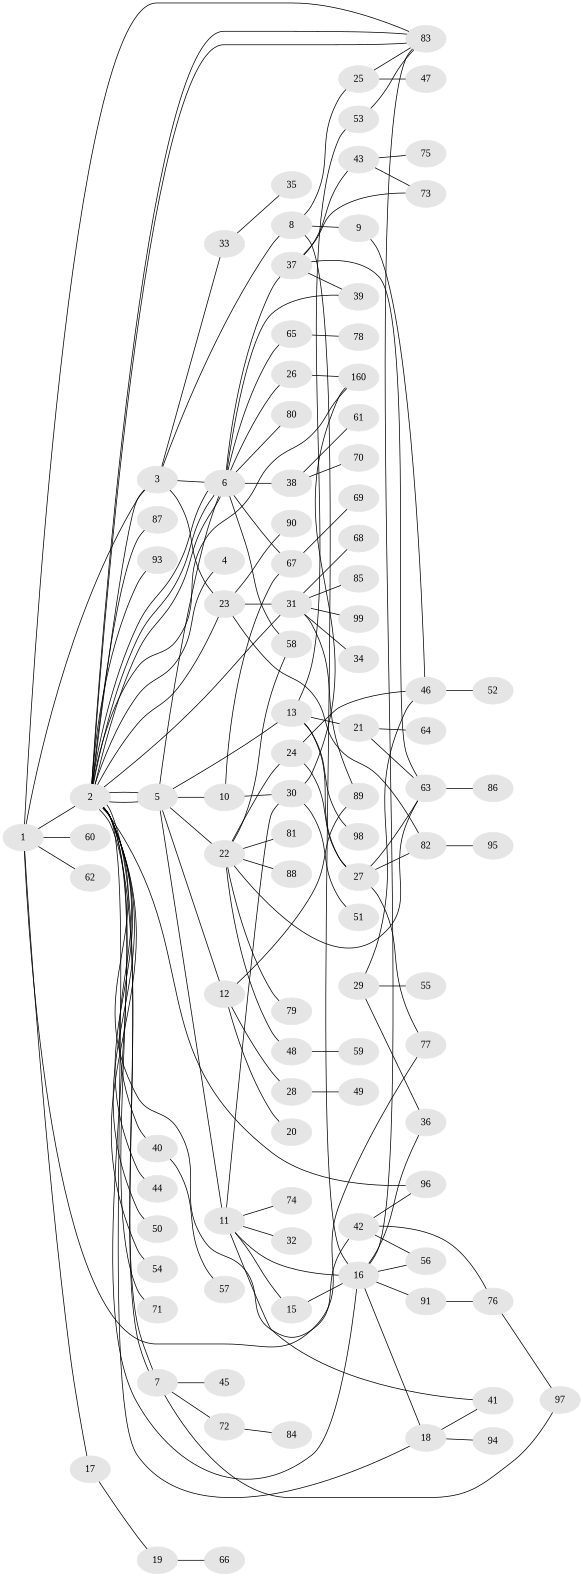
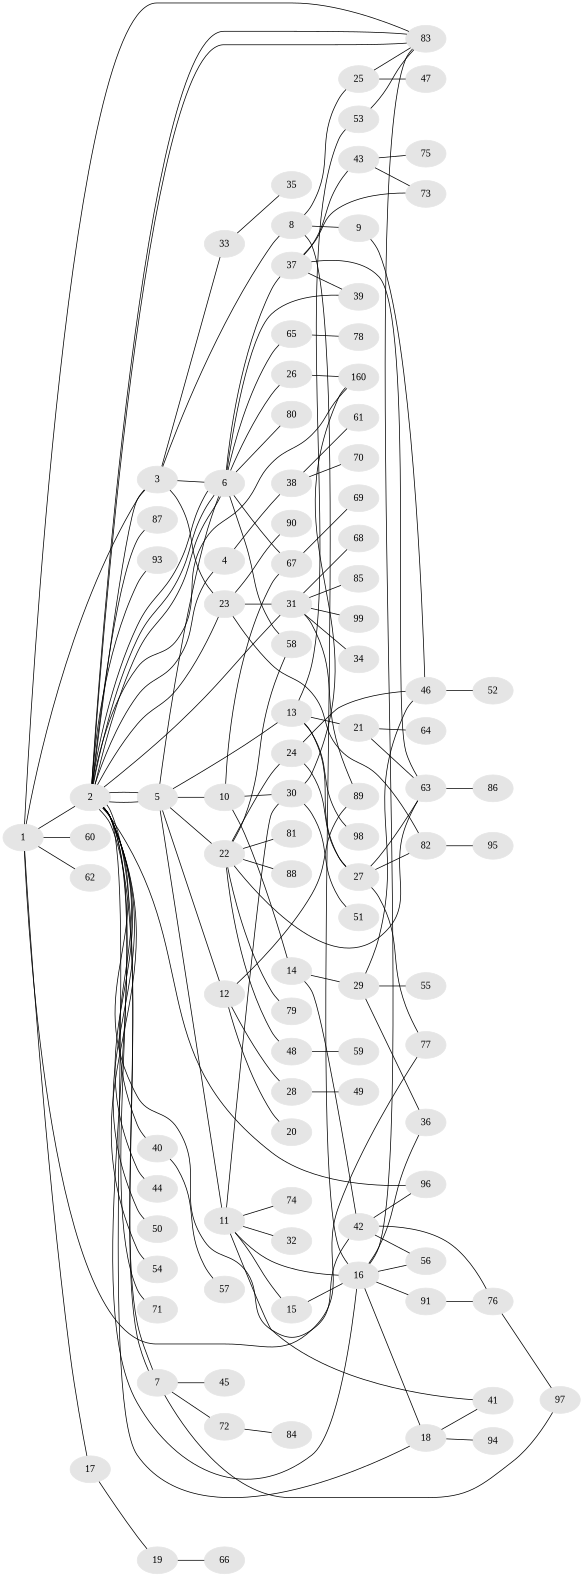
edge "6" -- "38": now "4" -- "38"
node "14": added
